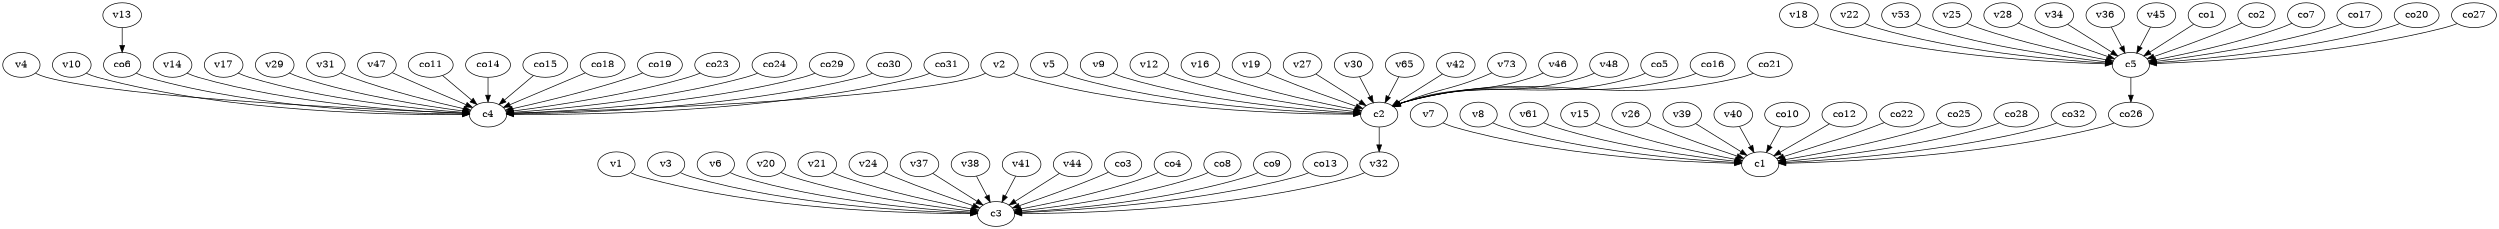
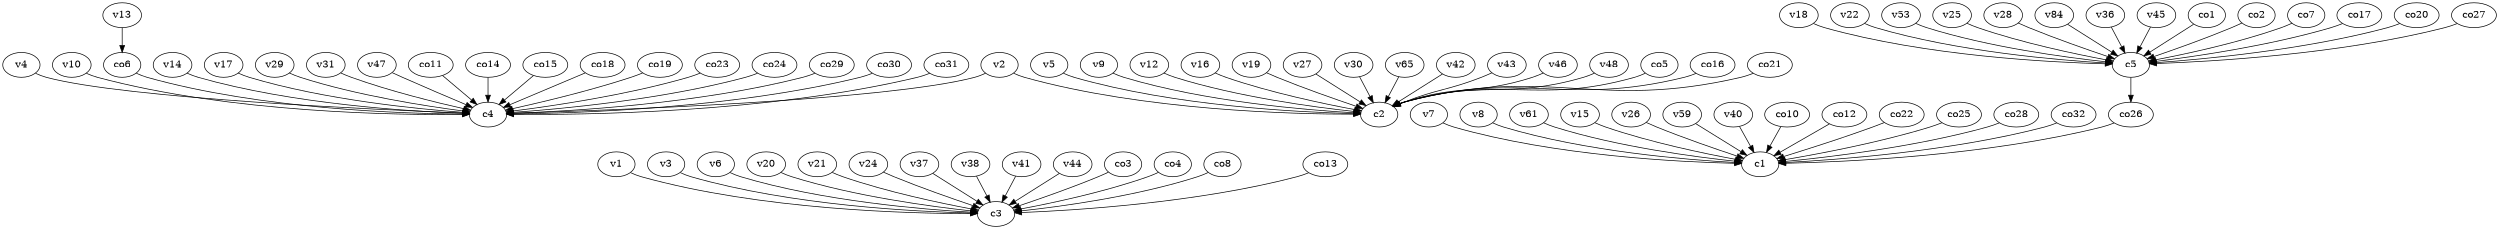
node "v34": label "v34" -> "v84"
node "v73": label "v73" -> "v43"
node "v39": label "v39" -> "v59"
node "co9": removed
node "v32": removed
